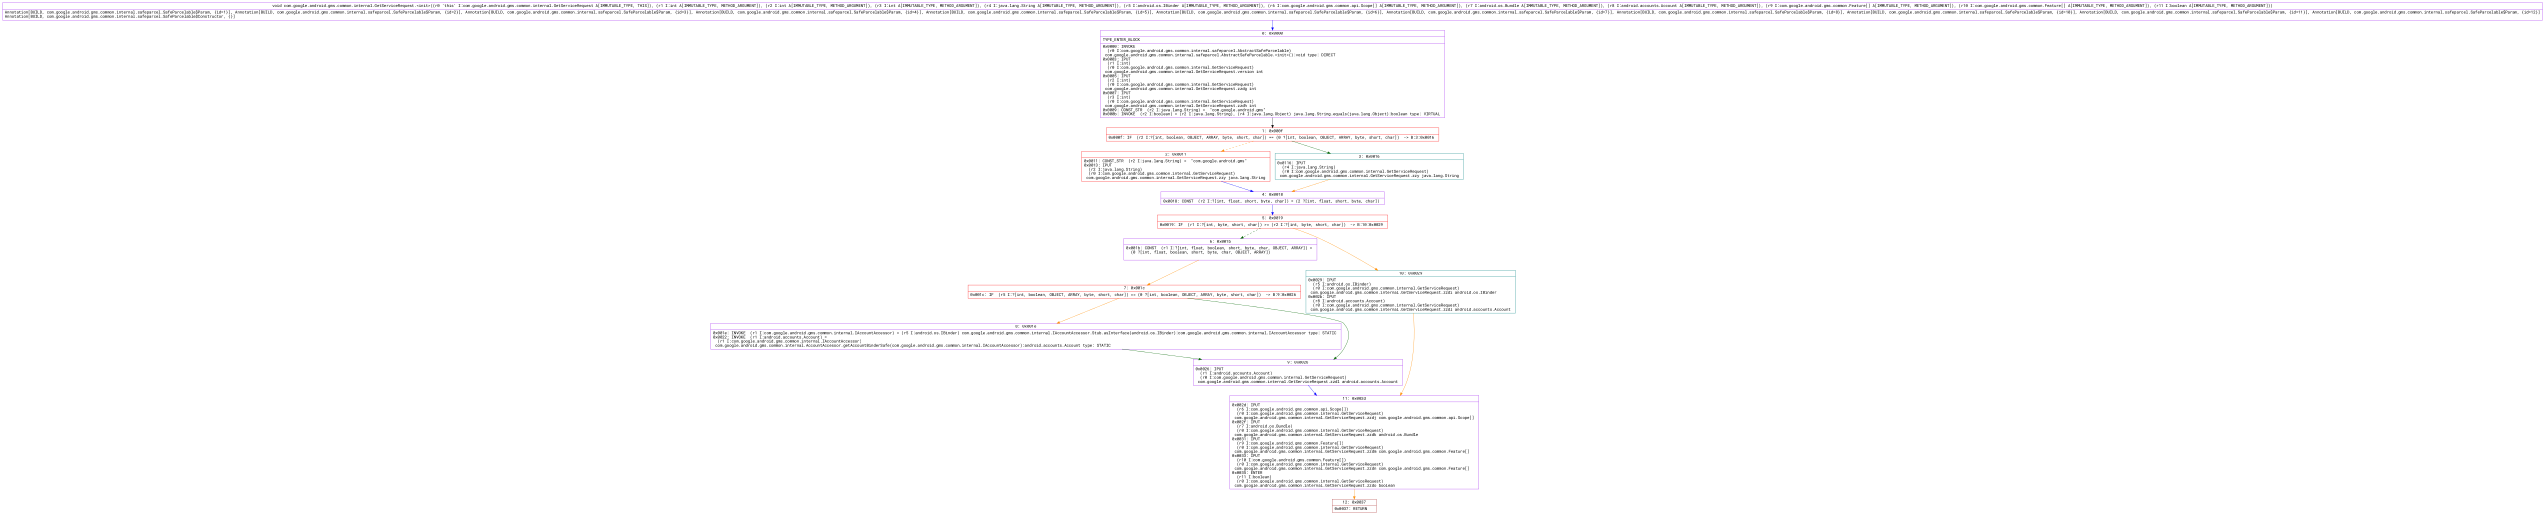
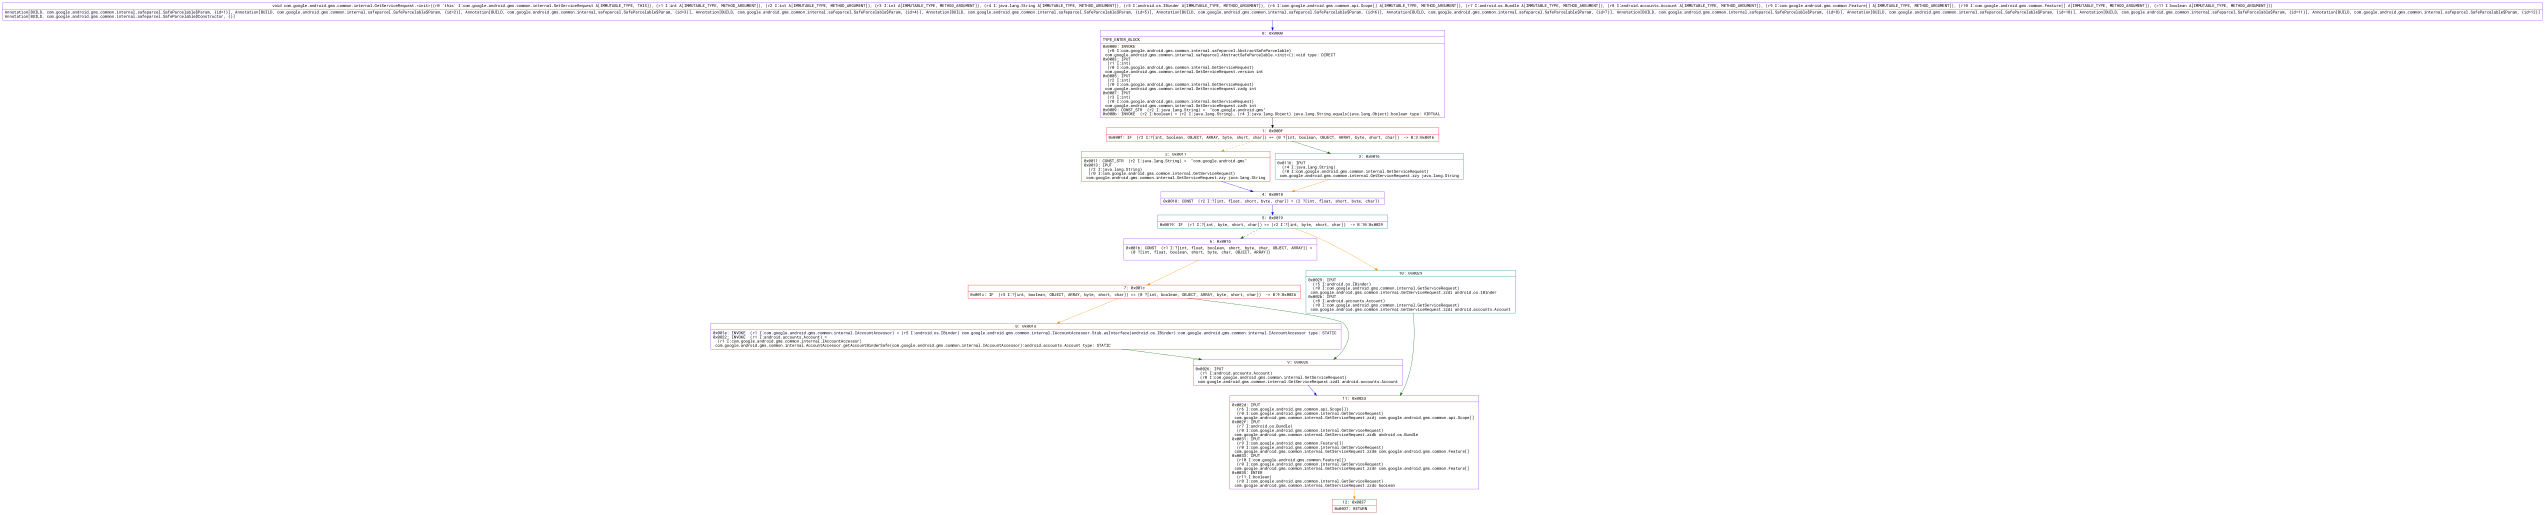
node "5: 0x0019": color red -> teal
edge "10: 0x0029" -> "11: 0x002d": color darkorange -> darkgreen
